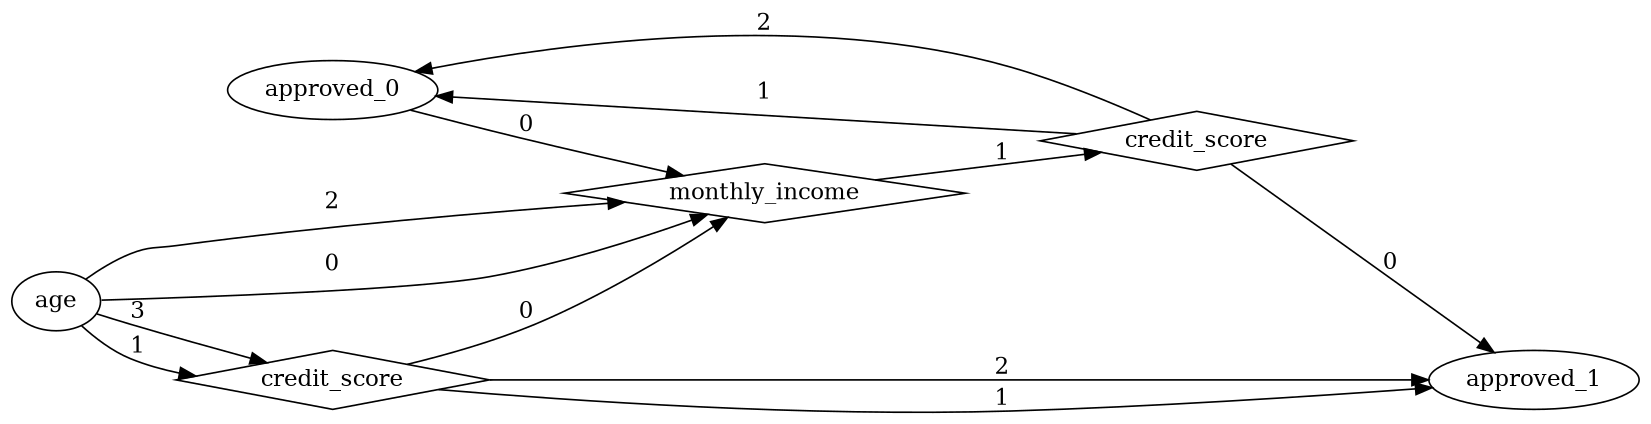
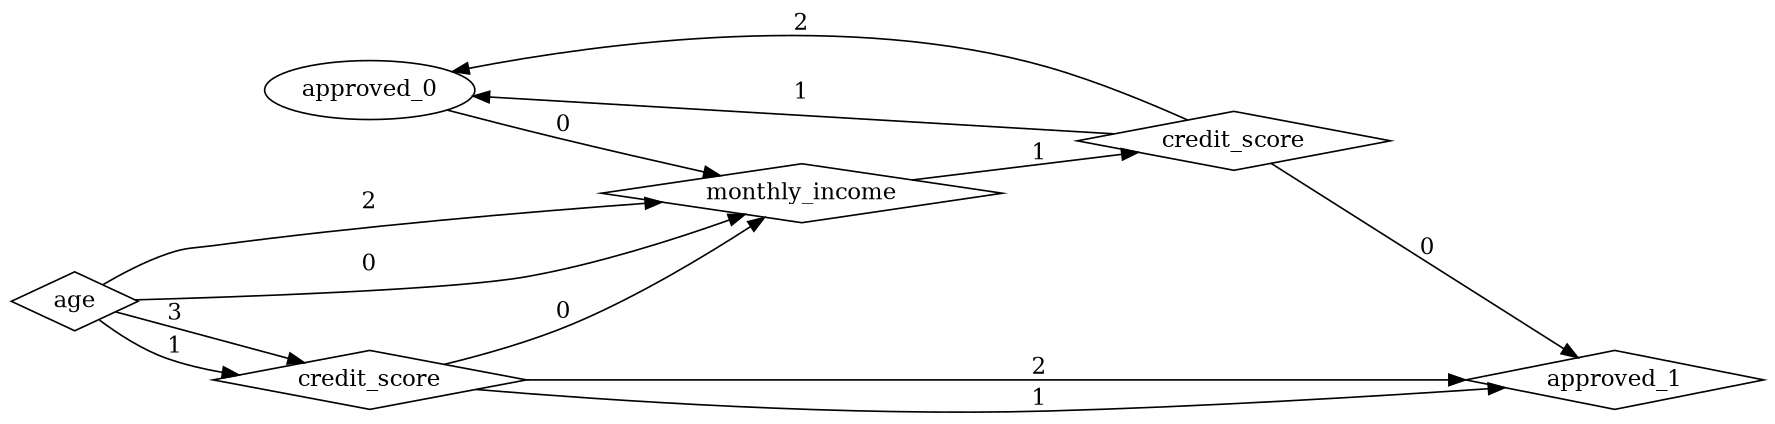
node "age": shape ellipse -> diamond
node "approved_1": shape ellipse -> diamond
